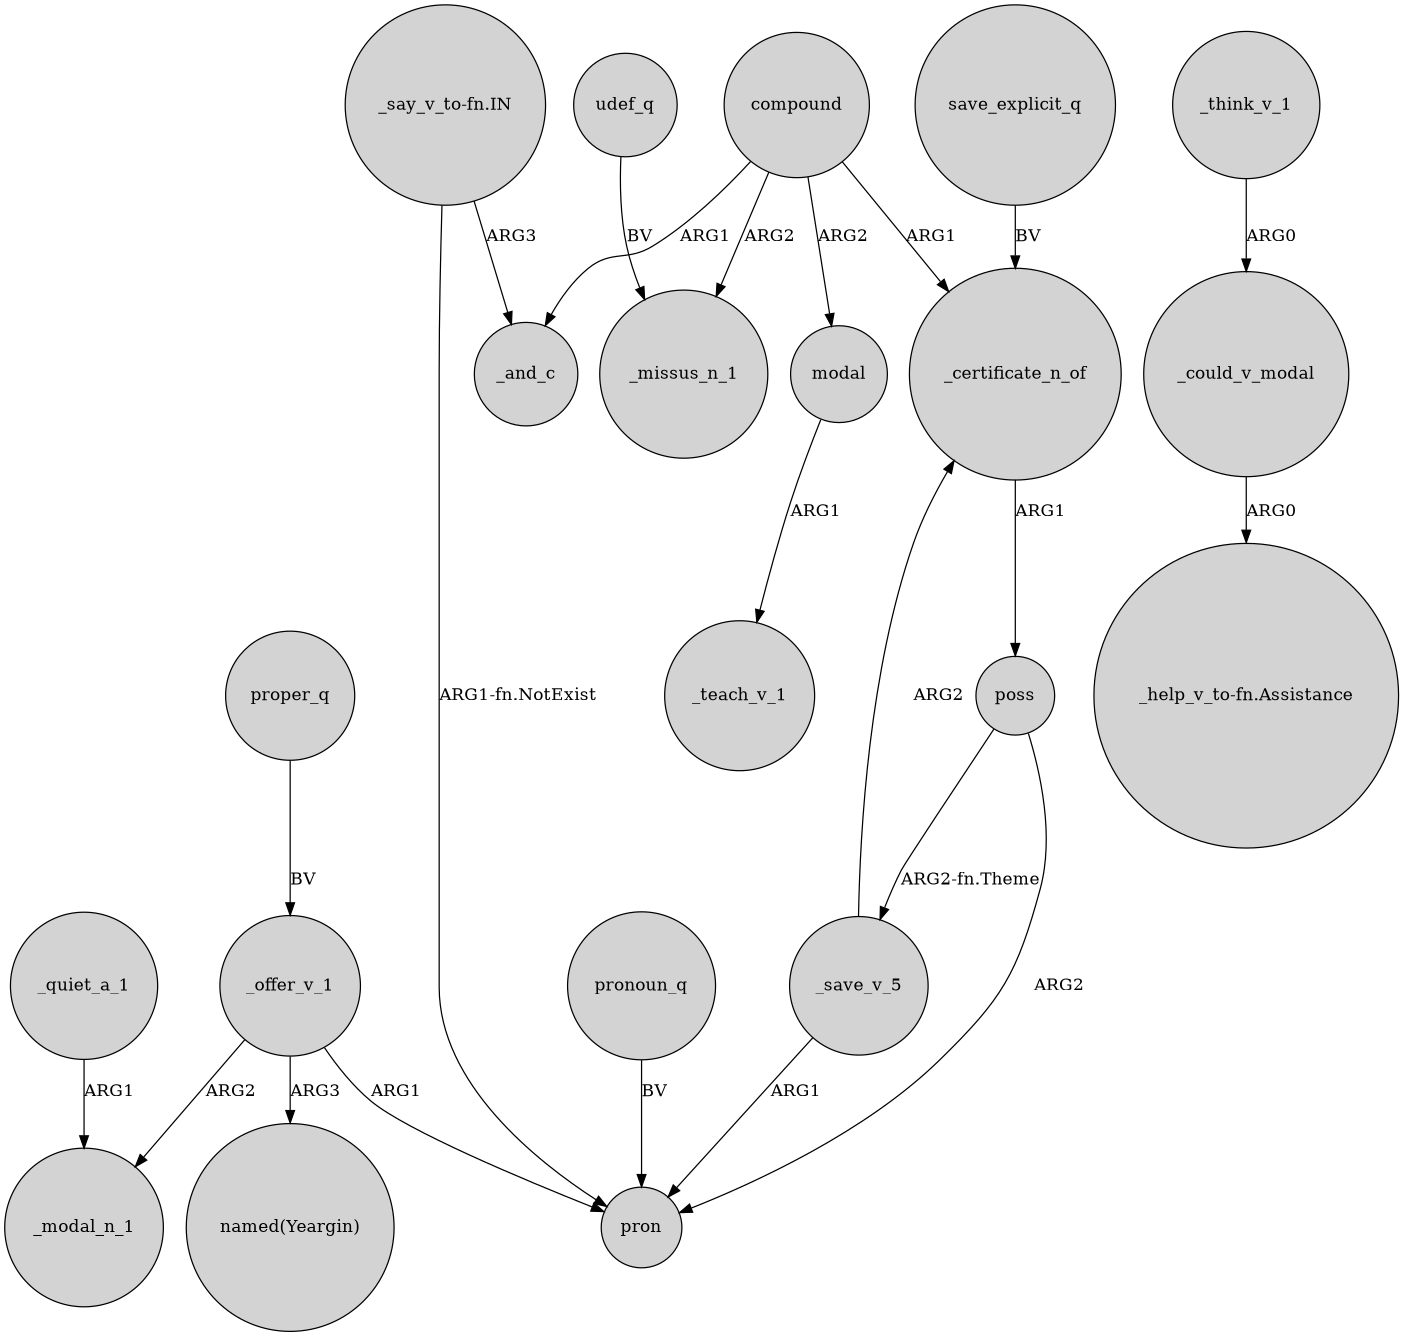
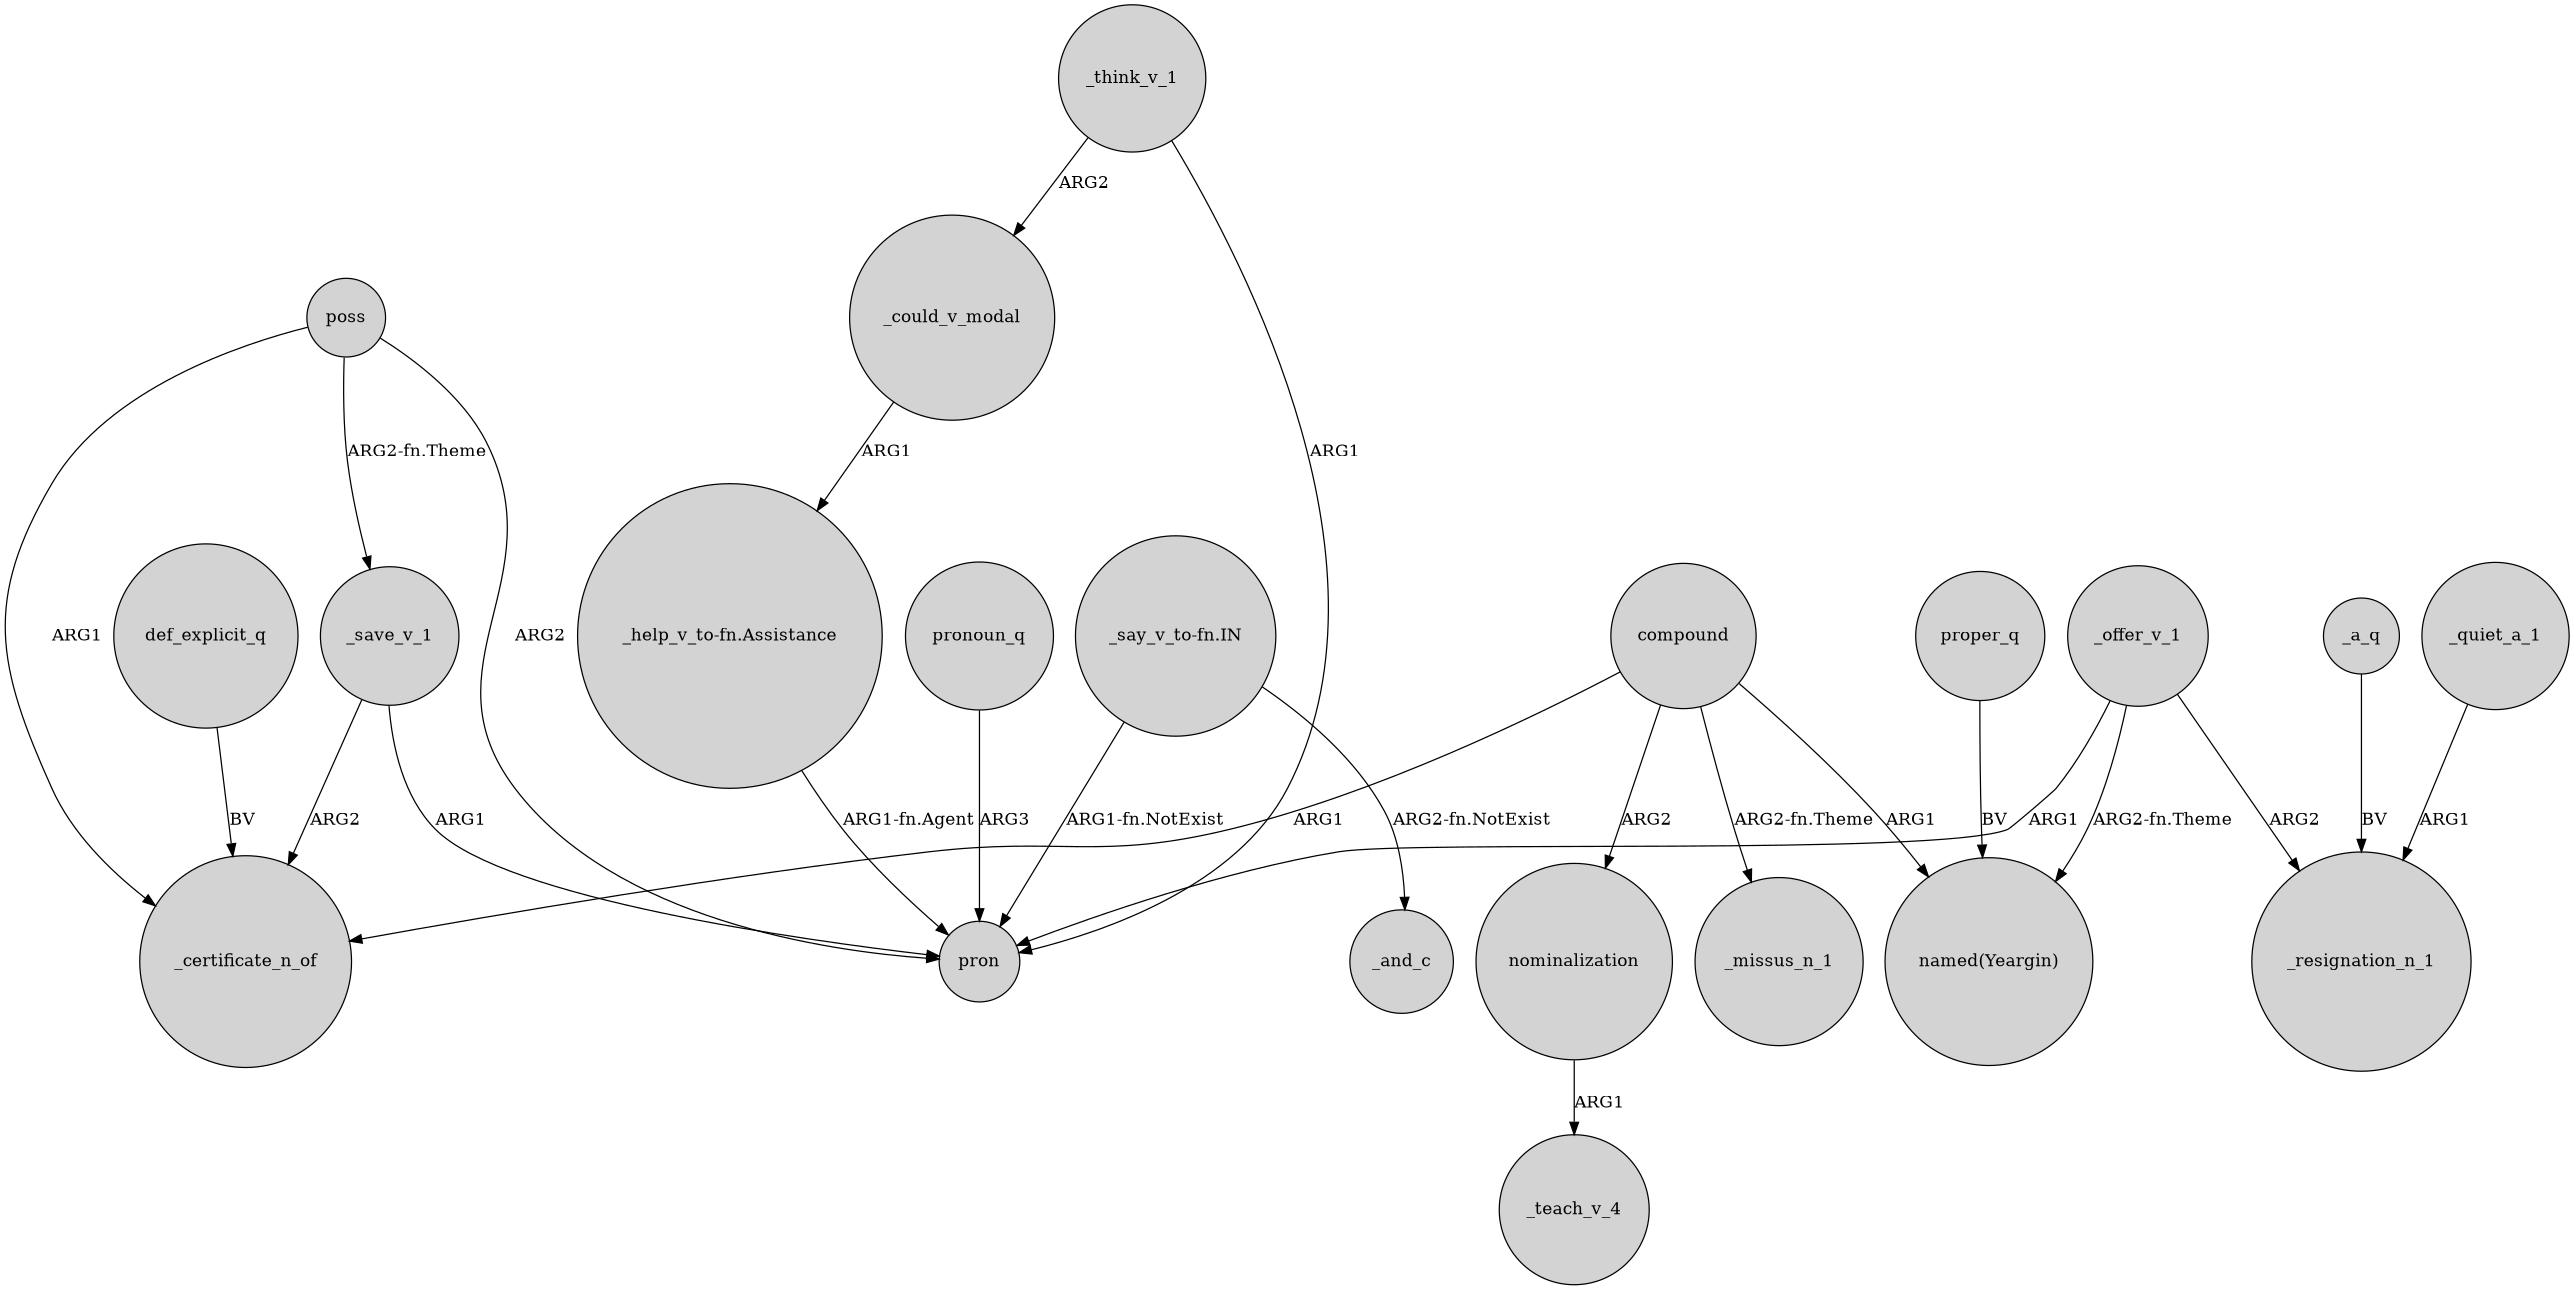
node "udef_q": removed
node "save_explicit_q": label "save_explicit_q" -> "def_explicit_q"
edge "_say_v_to-fn.IN" -> "_and_c": label "ARG3" -> "ARG2-fn.NotExist"
edge "compound" -> "_missus_n_1": label "ARG2" -> "ARG2-fn.Theme"
edge "_think_v_1" -> "_could_v_modal": label "ARG0" -> "ARG2"
edge "compound" -> "_and_c": now "compound" -> "named(Yeargin)"
node "modal": label "modal" -> "nominalization"
edge "_could_v_modal" -> "_help_v_to-fn.Assistance": label "ARG0" -> "ARG1"
edge "_certificate_n_of" -> "poss": reversed
edge "_think_v_1" -> "pron": added, label "ARG1"
node "_a_q": added
node "_teach_v_1": label "_teach_v_1" -> "_teach_v_4"
edge "proper_q" -> "_offer_v_1": now "proper_q" -> "named(Yeargin)"
edge "_help_v_to-fn.Assistance" -> "pron": added, label "ARG1-fn.Agent"
node "_save_v_5": label "_save_v_5" -> "_save_v_1"
edge "_offer_v_1" -> "named(Yeargin)": label "ARG3" -> "ARG2-fn.Theme"
edge "pronoun_q" -> "pron": label "BV" -> "ARG3"
node "_modal_n_1": label "_modal_n_1" -> "_resignation_n_1"
